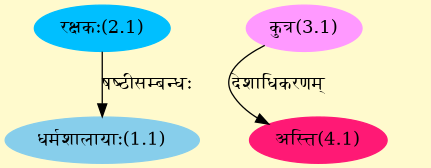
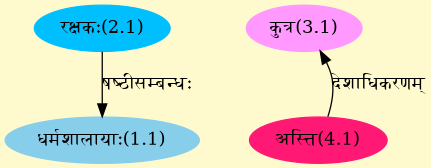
edge "कुत्र(3.1)" -> "अस्ति(4.1)": reversed
